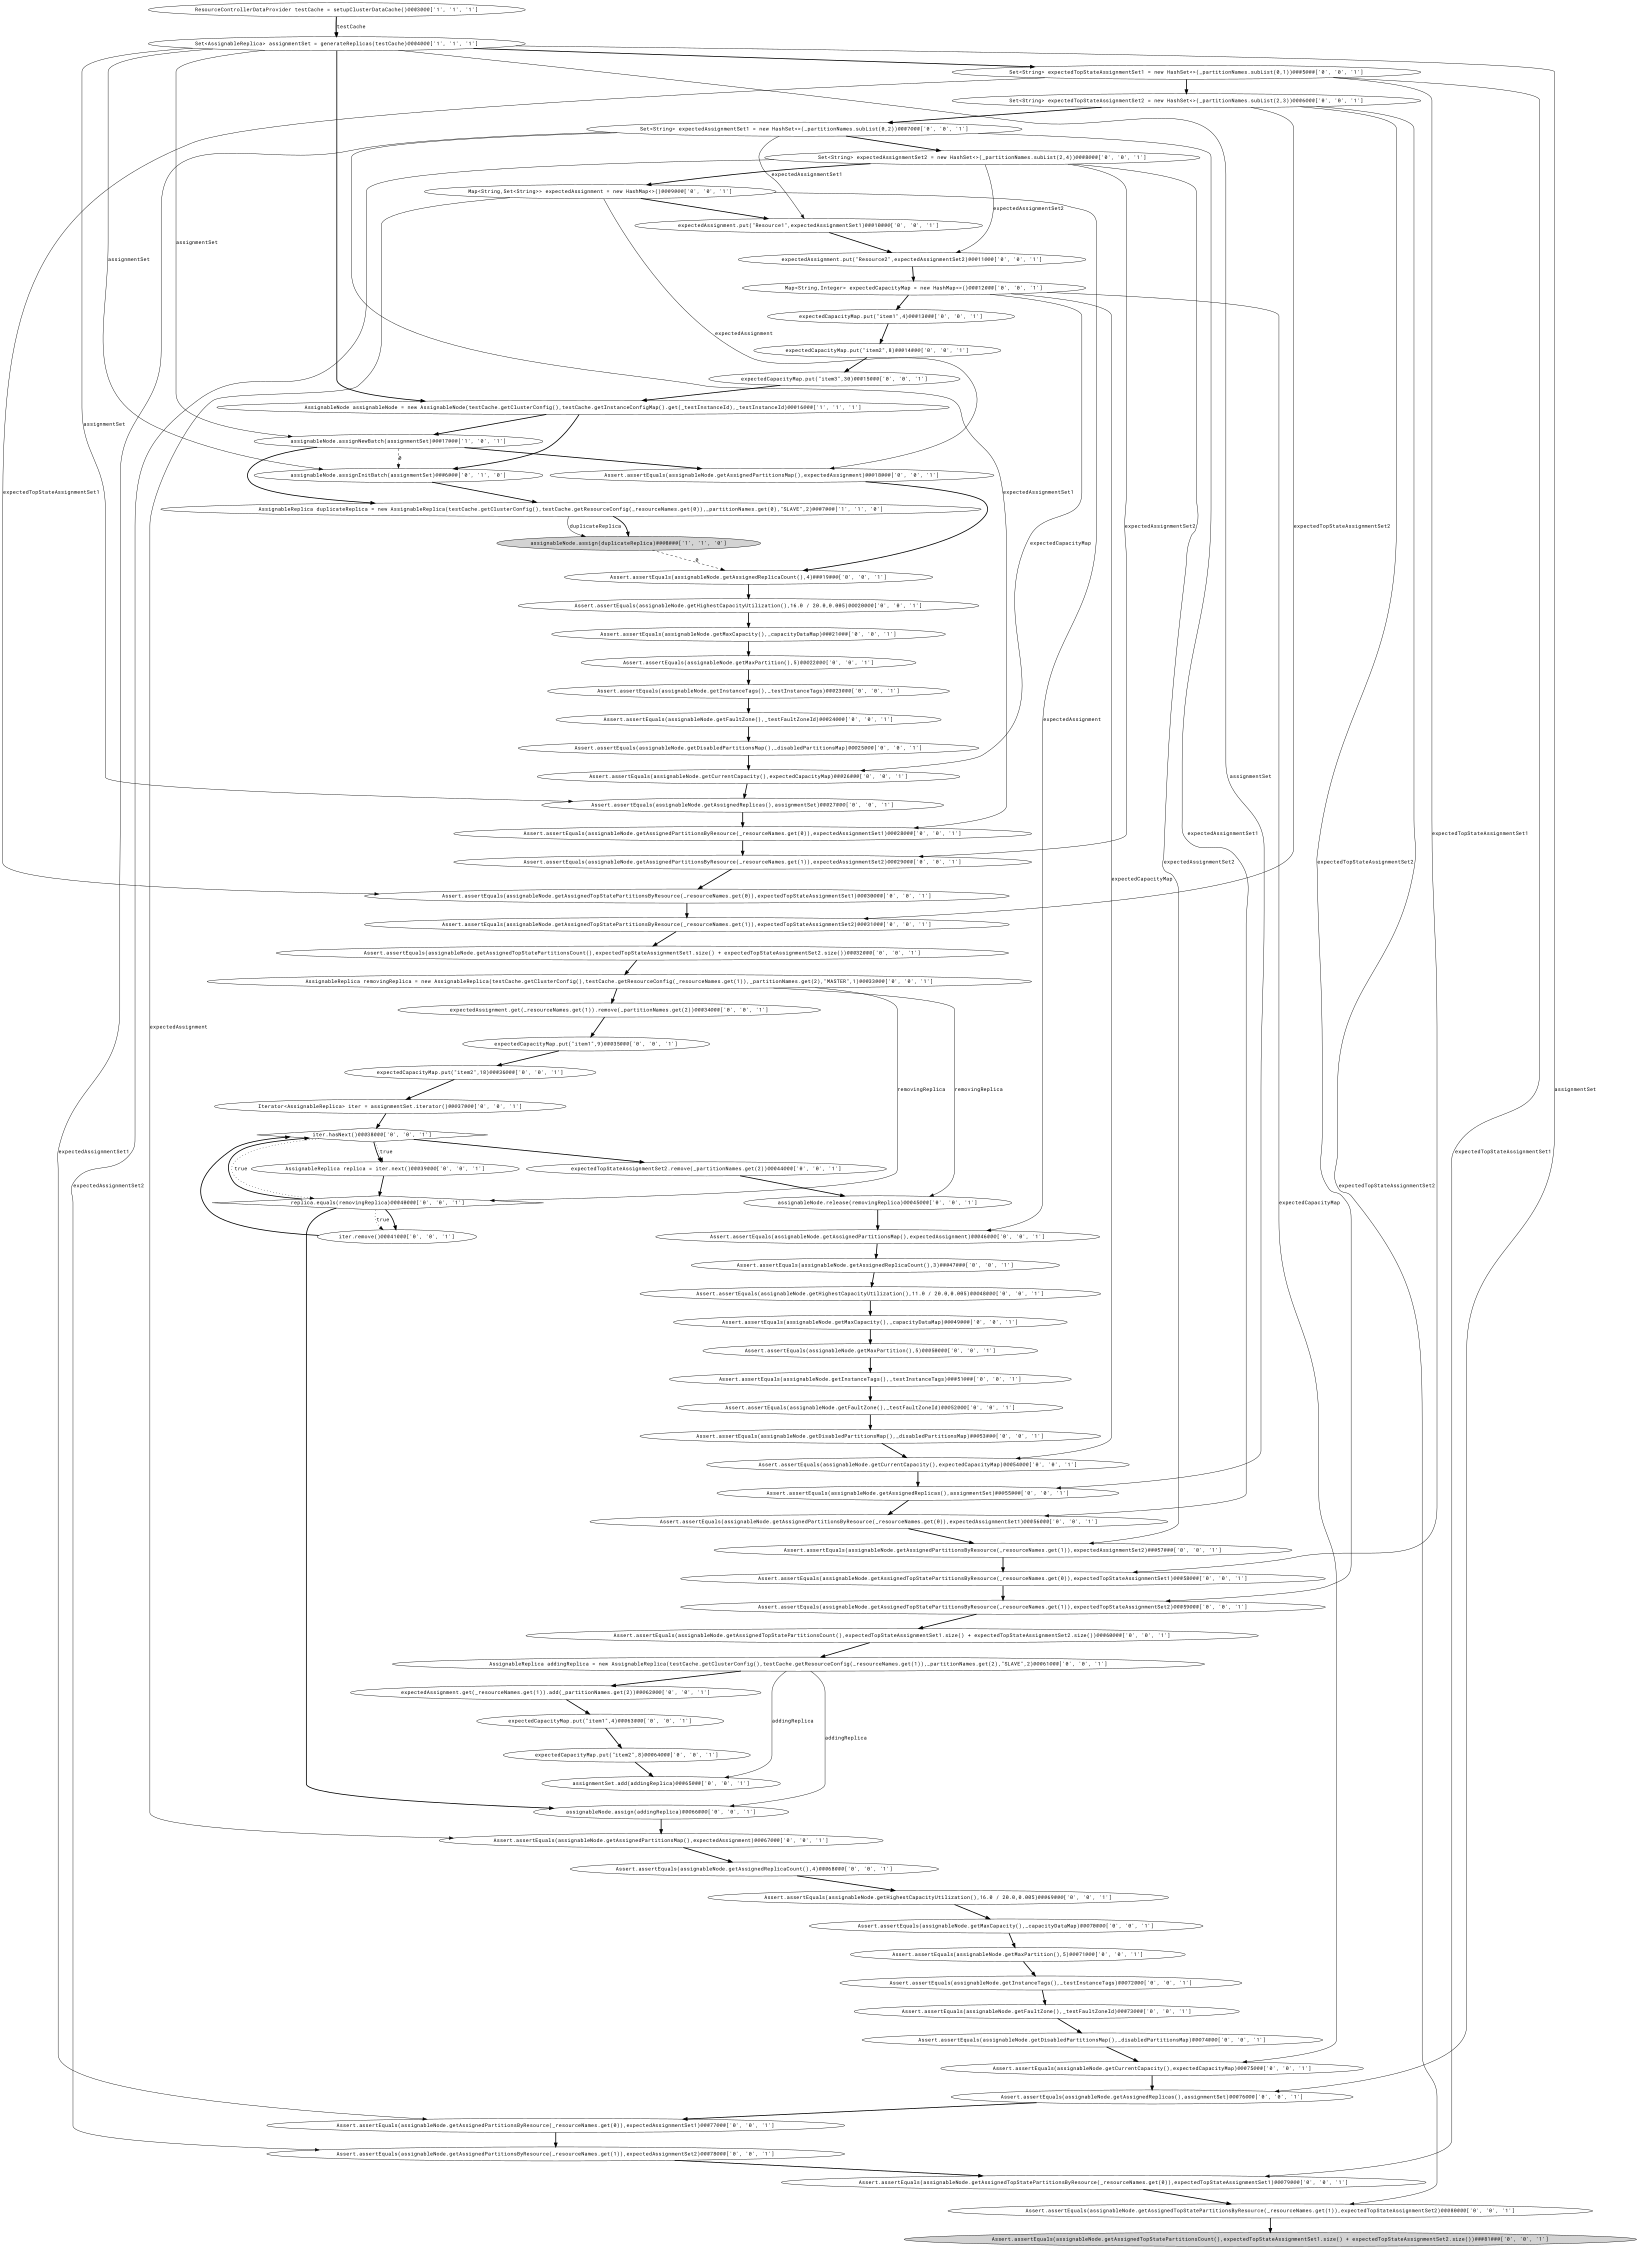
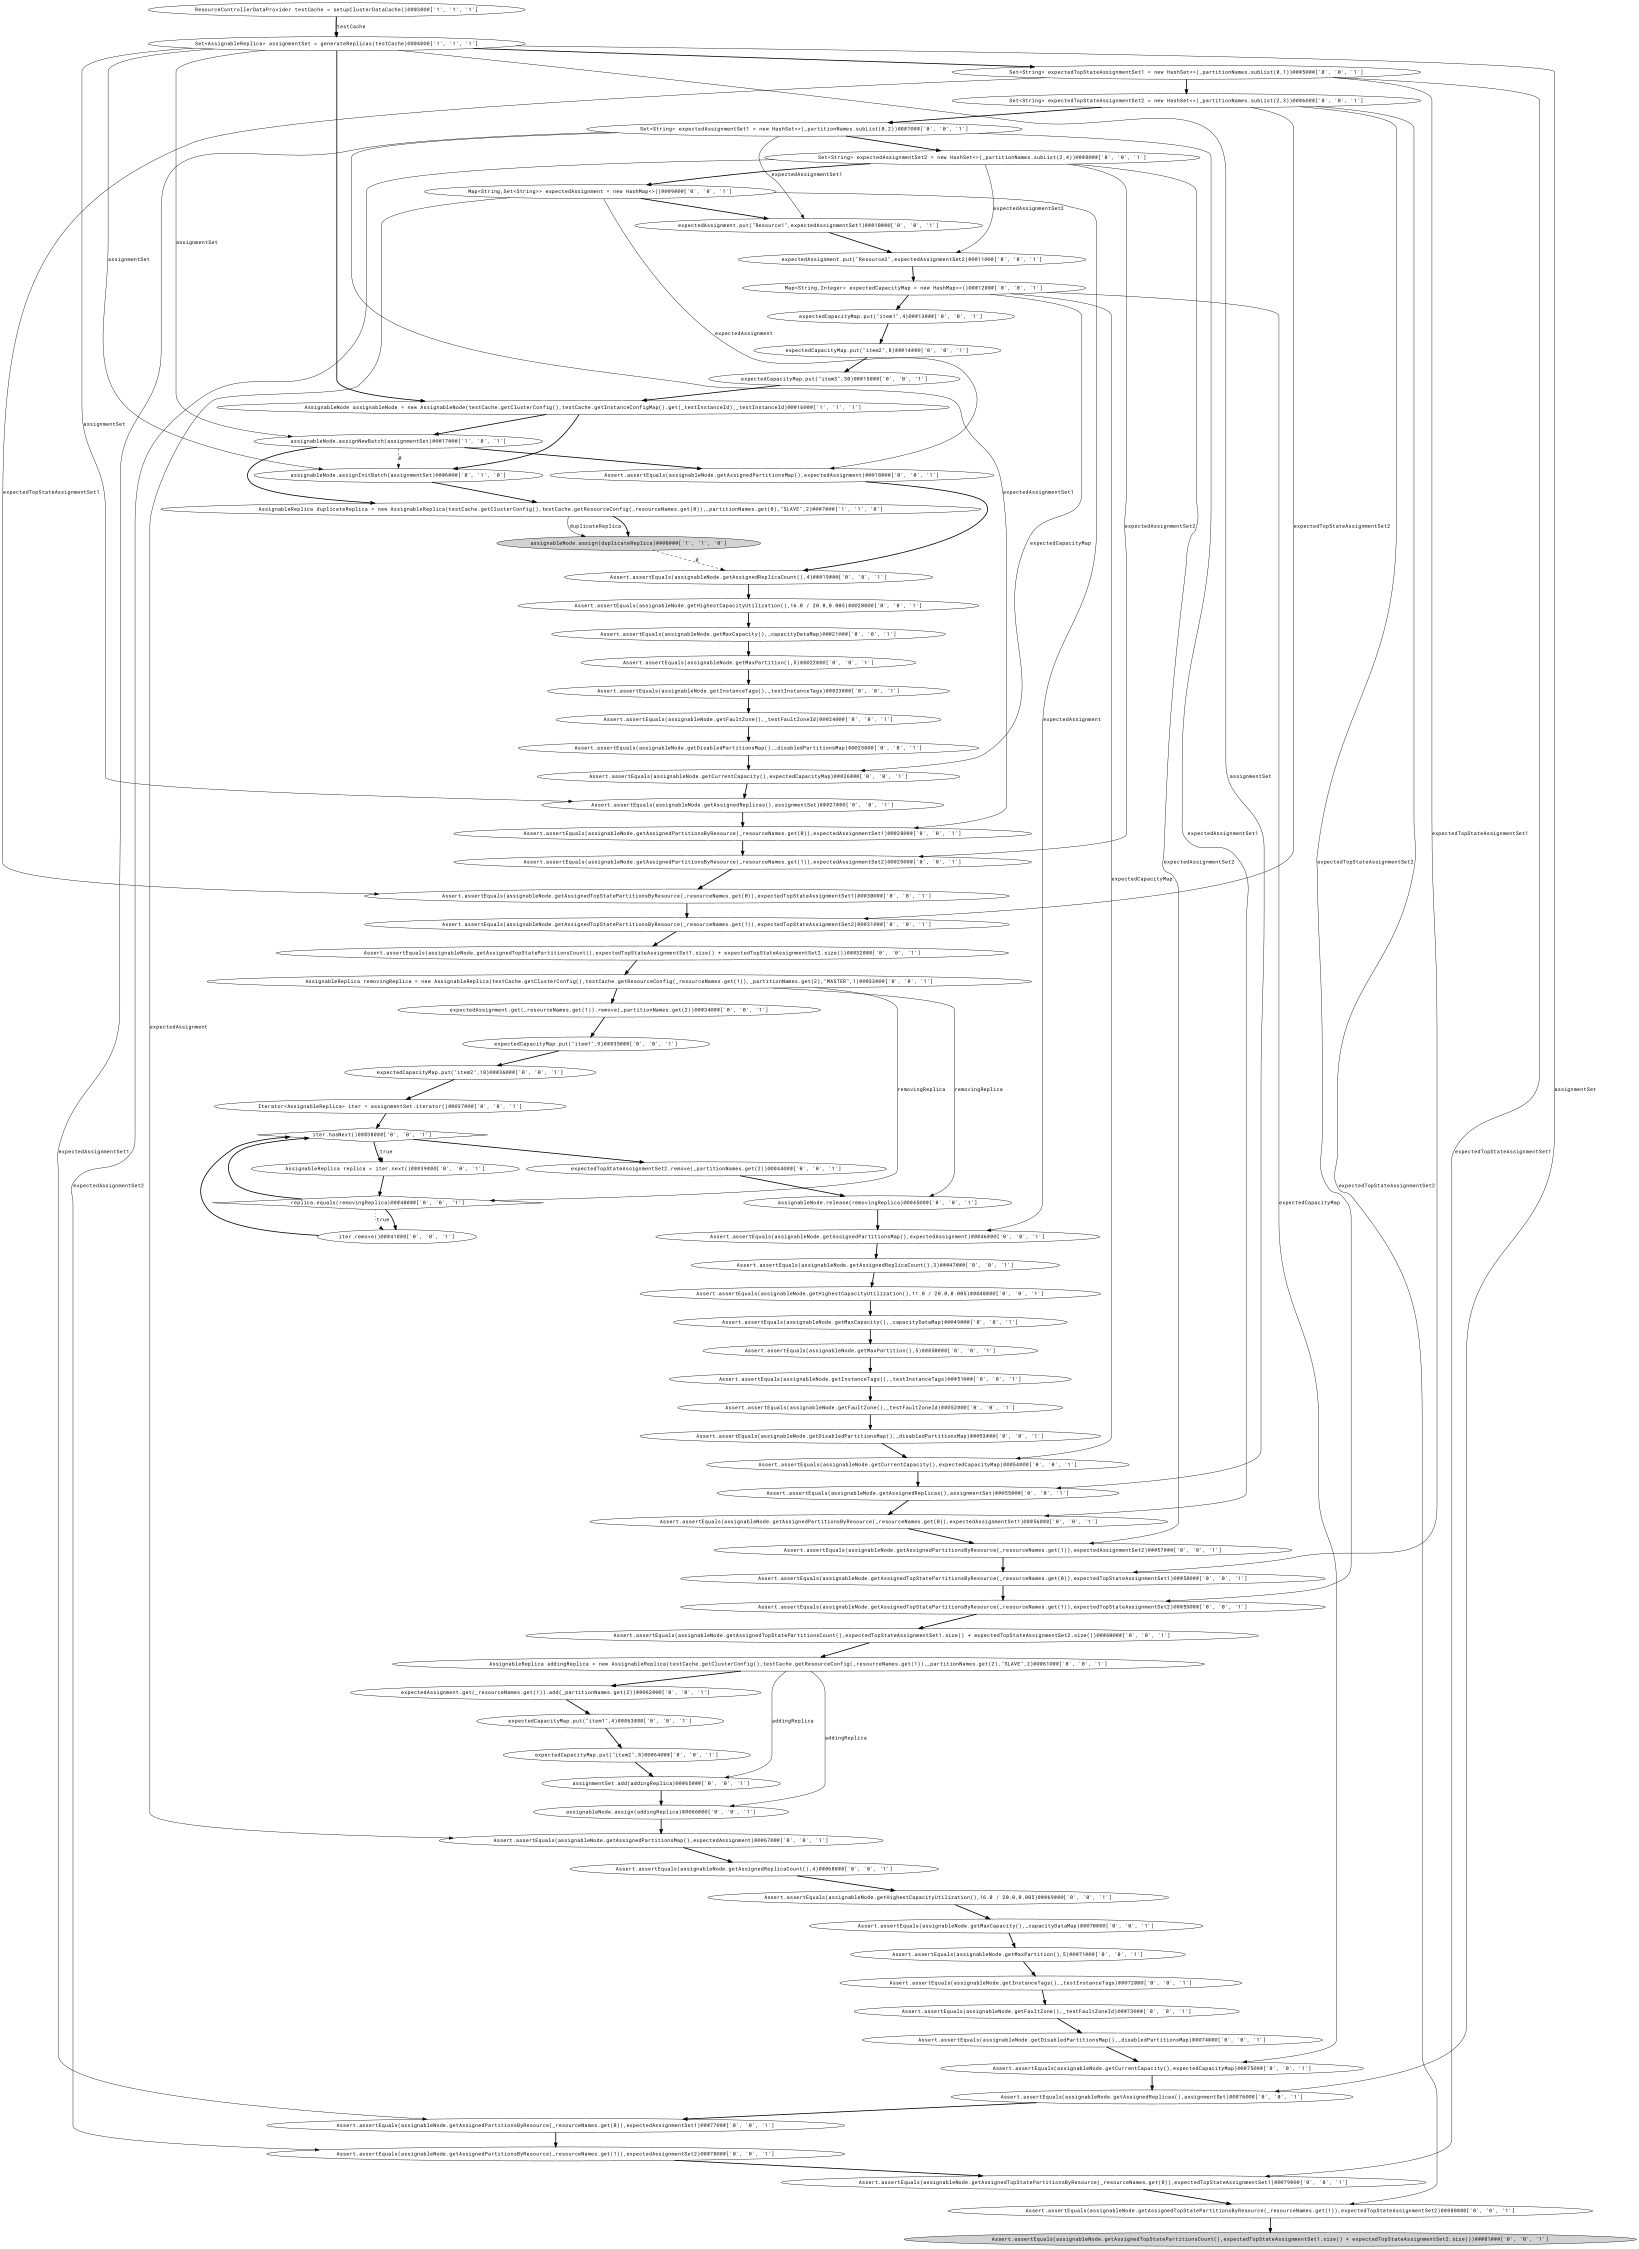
edge "iter.hasNext()@@@38@@@['0', '0', '1']" -> "replica.equals(removingReplica)@@@40@@@['0', '0', '1']": removed, label "true"
edge "replica.equals(removingReplica)@@@40@@@['0', '0', '1']" -> "assignableNode.assign(addingReplica)@@@66@@@['0', '0', '1']": now "assignmentSet.add(addingReplica)@@@65@@@['0', '0', '1']" -> "assignableNode.assign(addingReplica)@@@66@@@['0', '0', '1']"
